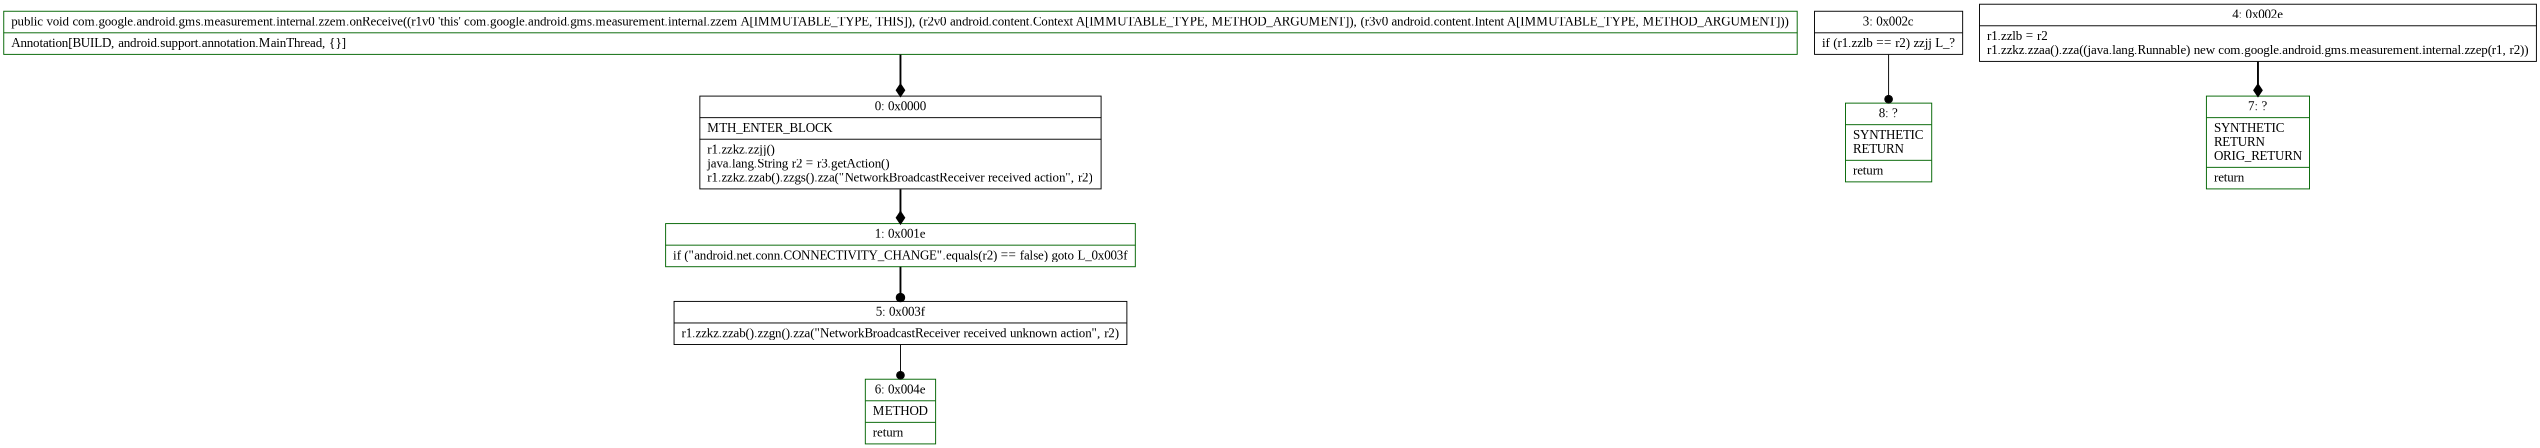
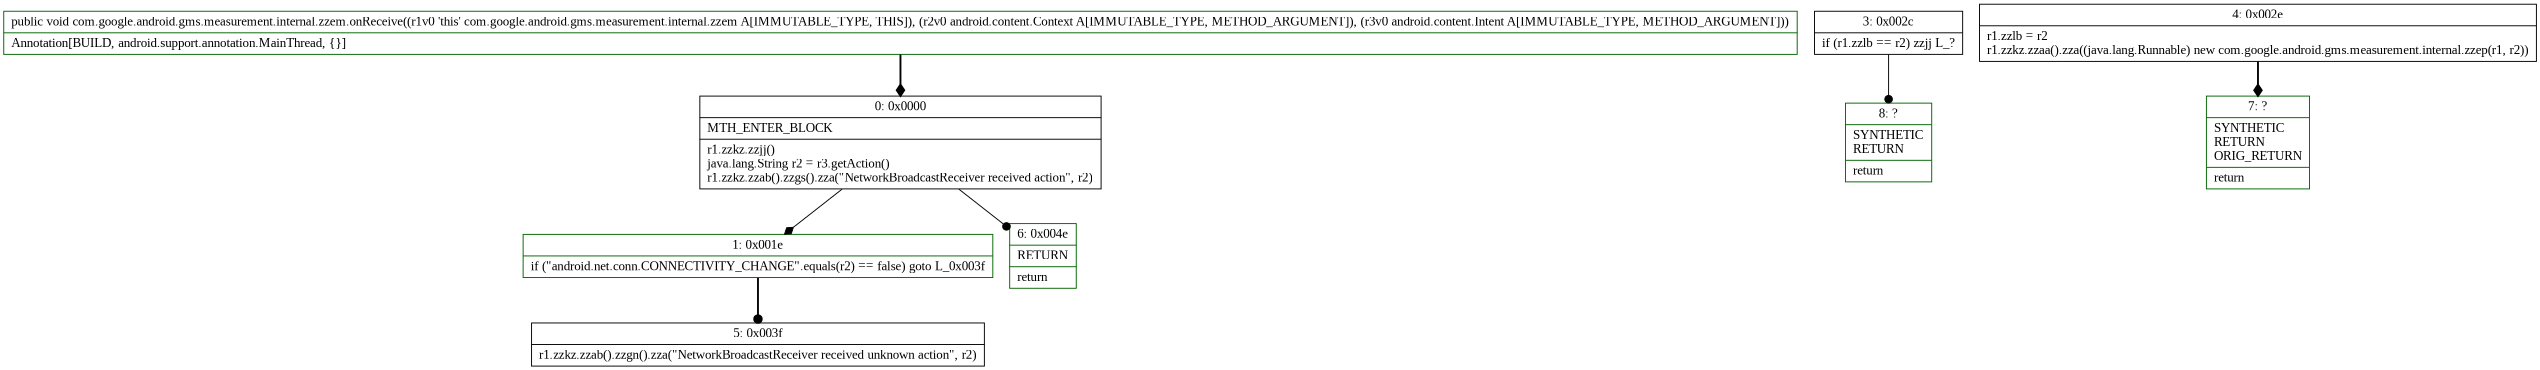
edge "0: 0x0000" -> "1: 0x001e": style bold -> solid
edge "5: 0x003f" -> "6: 0x004e": now "0: 0x0000" -> "6: 0x004e"
node "6: 0x004e": text "METHOD" -> "RETURN"
